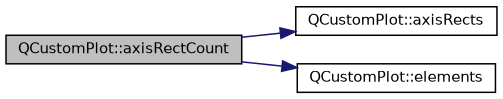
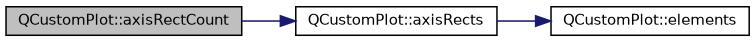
edge "QCustomPlot::axisRectCount" -> "QCustomPlot::elements": now "QCustomPlot::axisRects" -> "QCustomPlot::elements"
